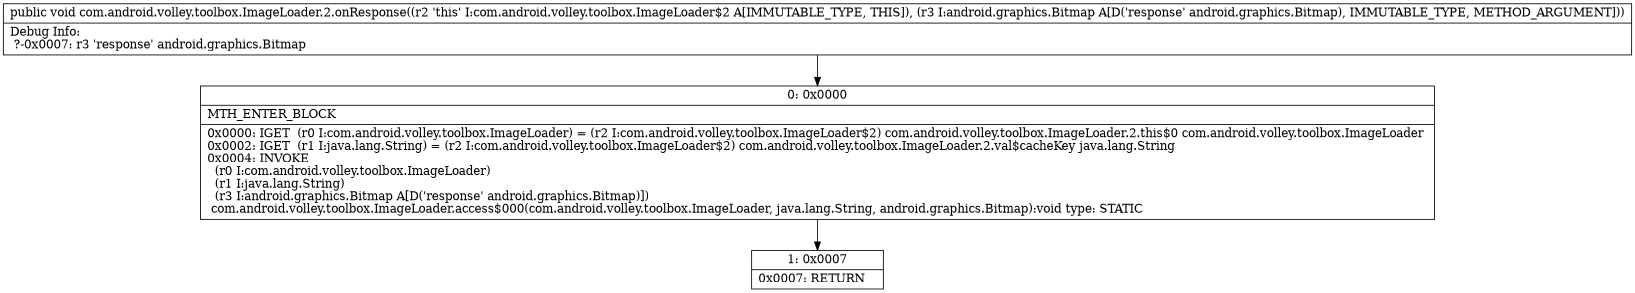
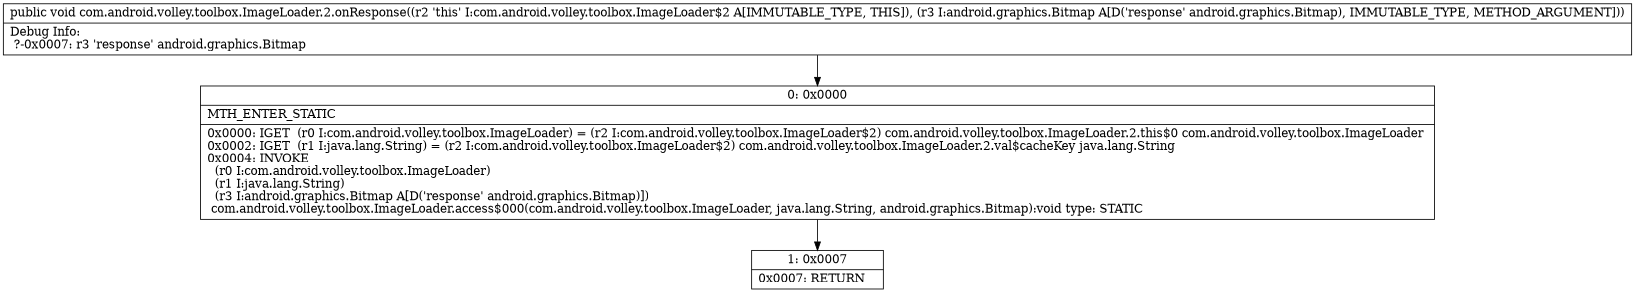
node "0: 0x0000": text "MTH_ENTER_BLOCK" -> "MTH_ENTER_STATIC"
